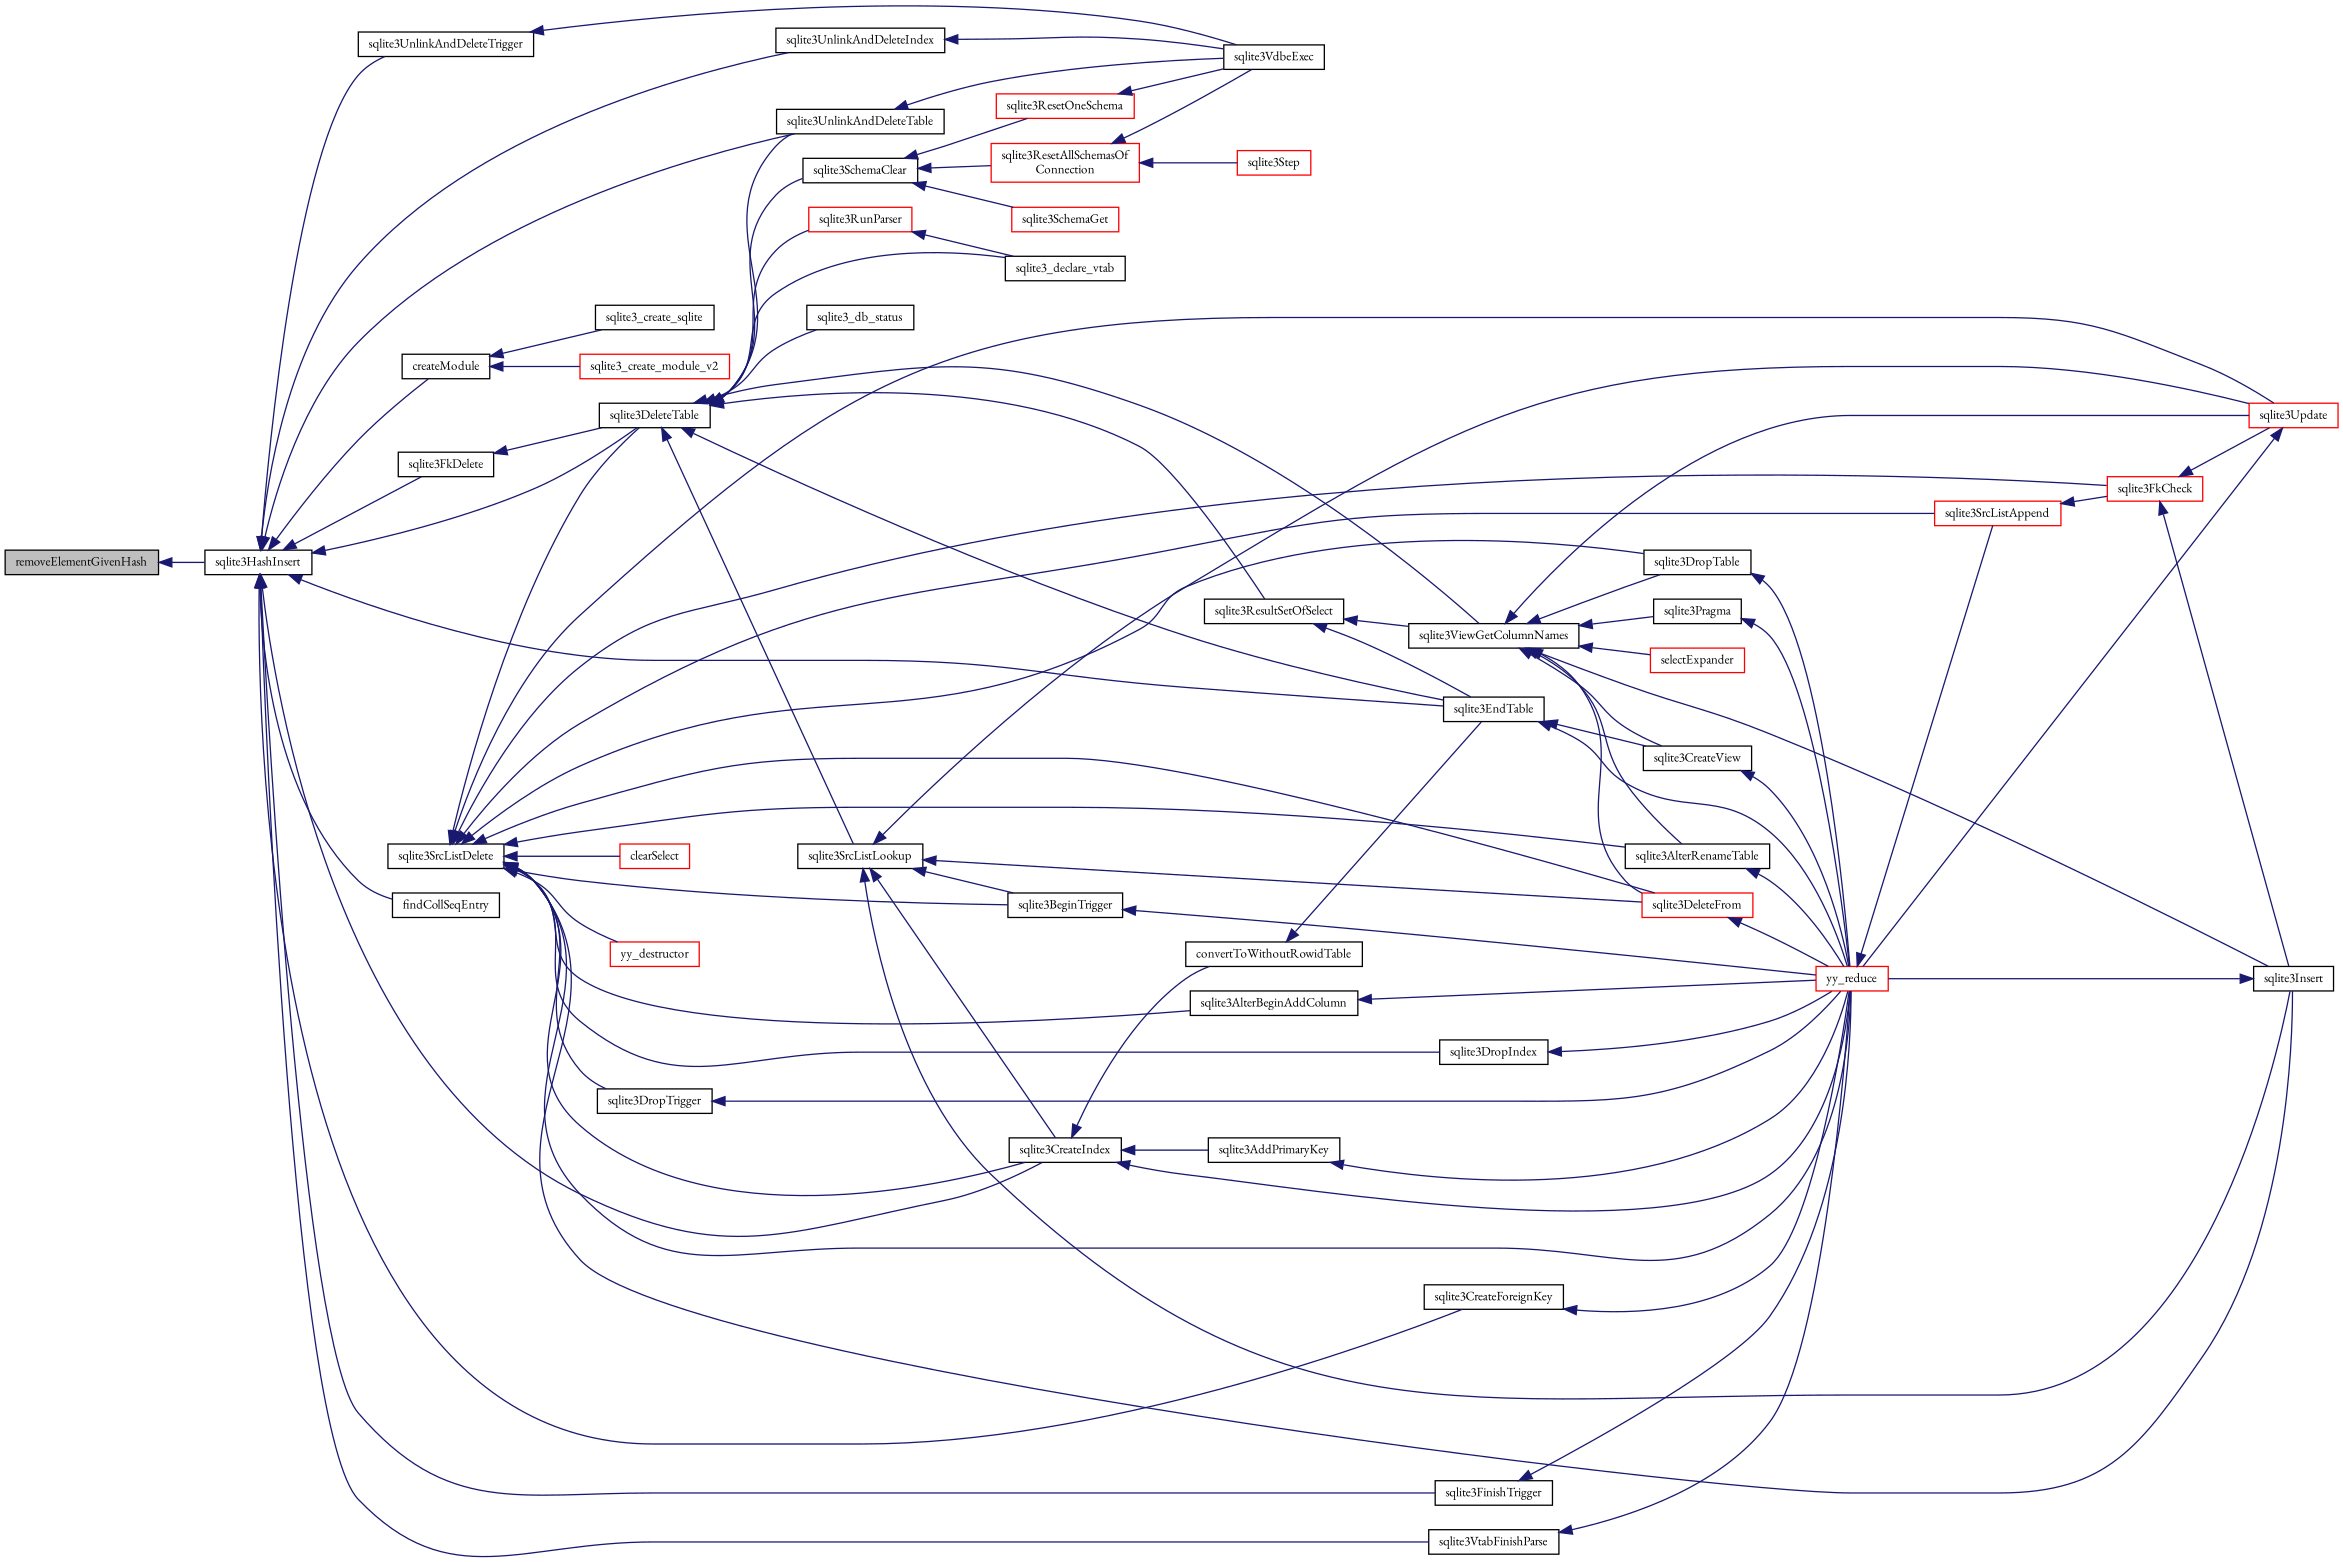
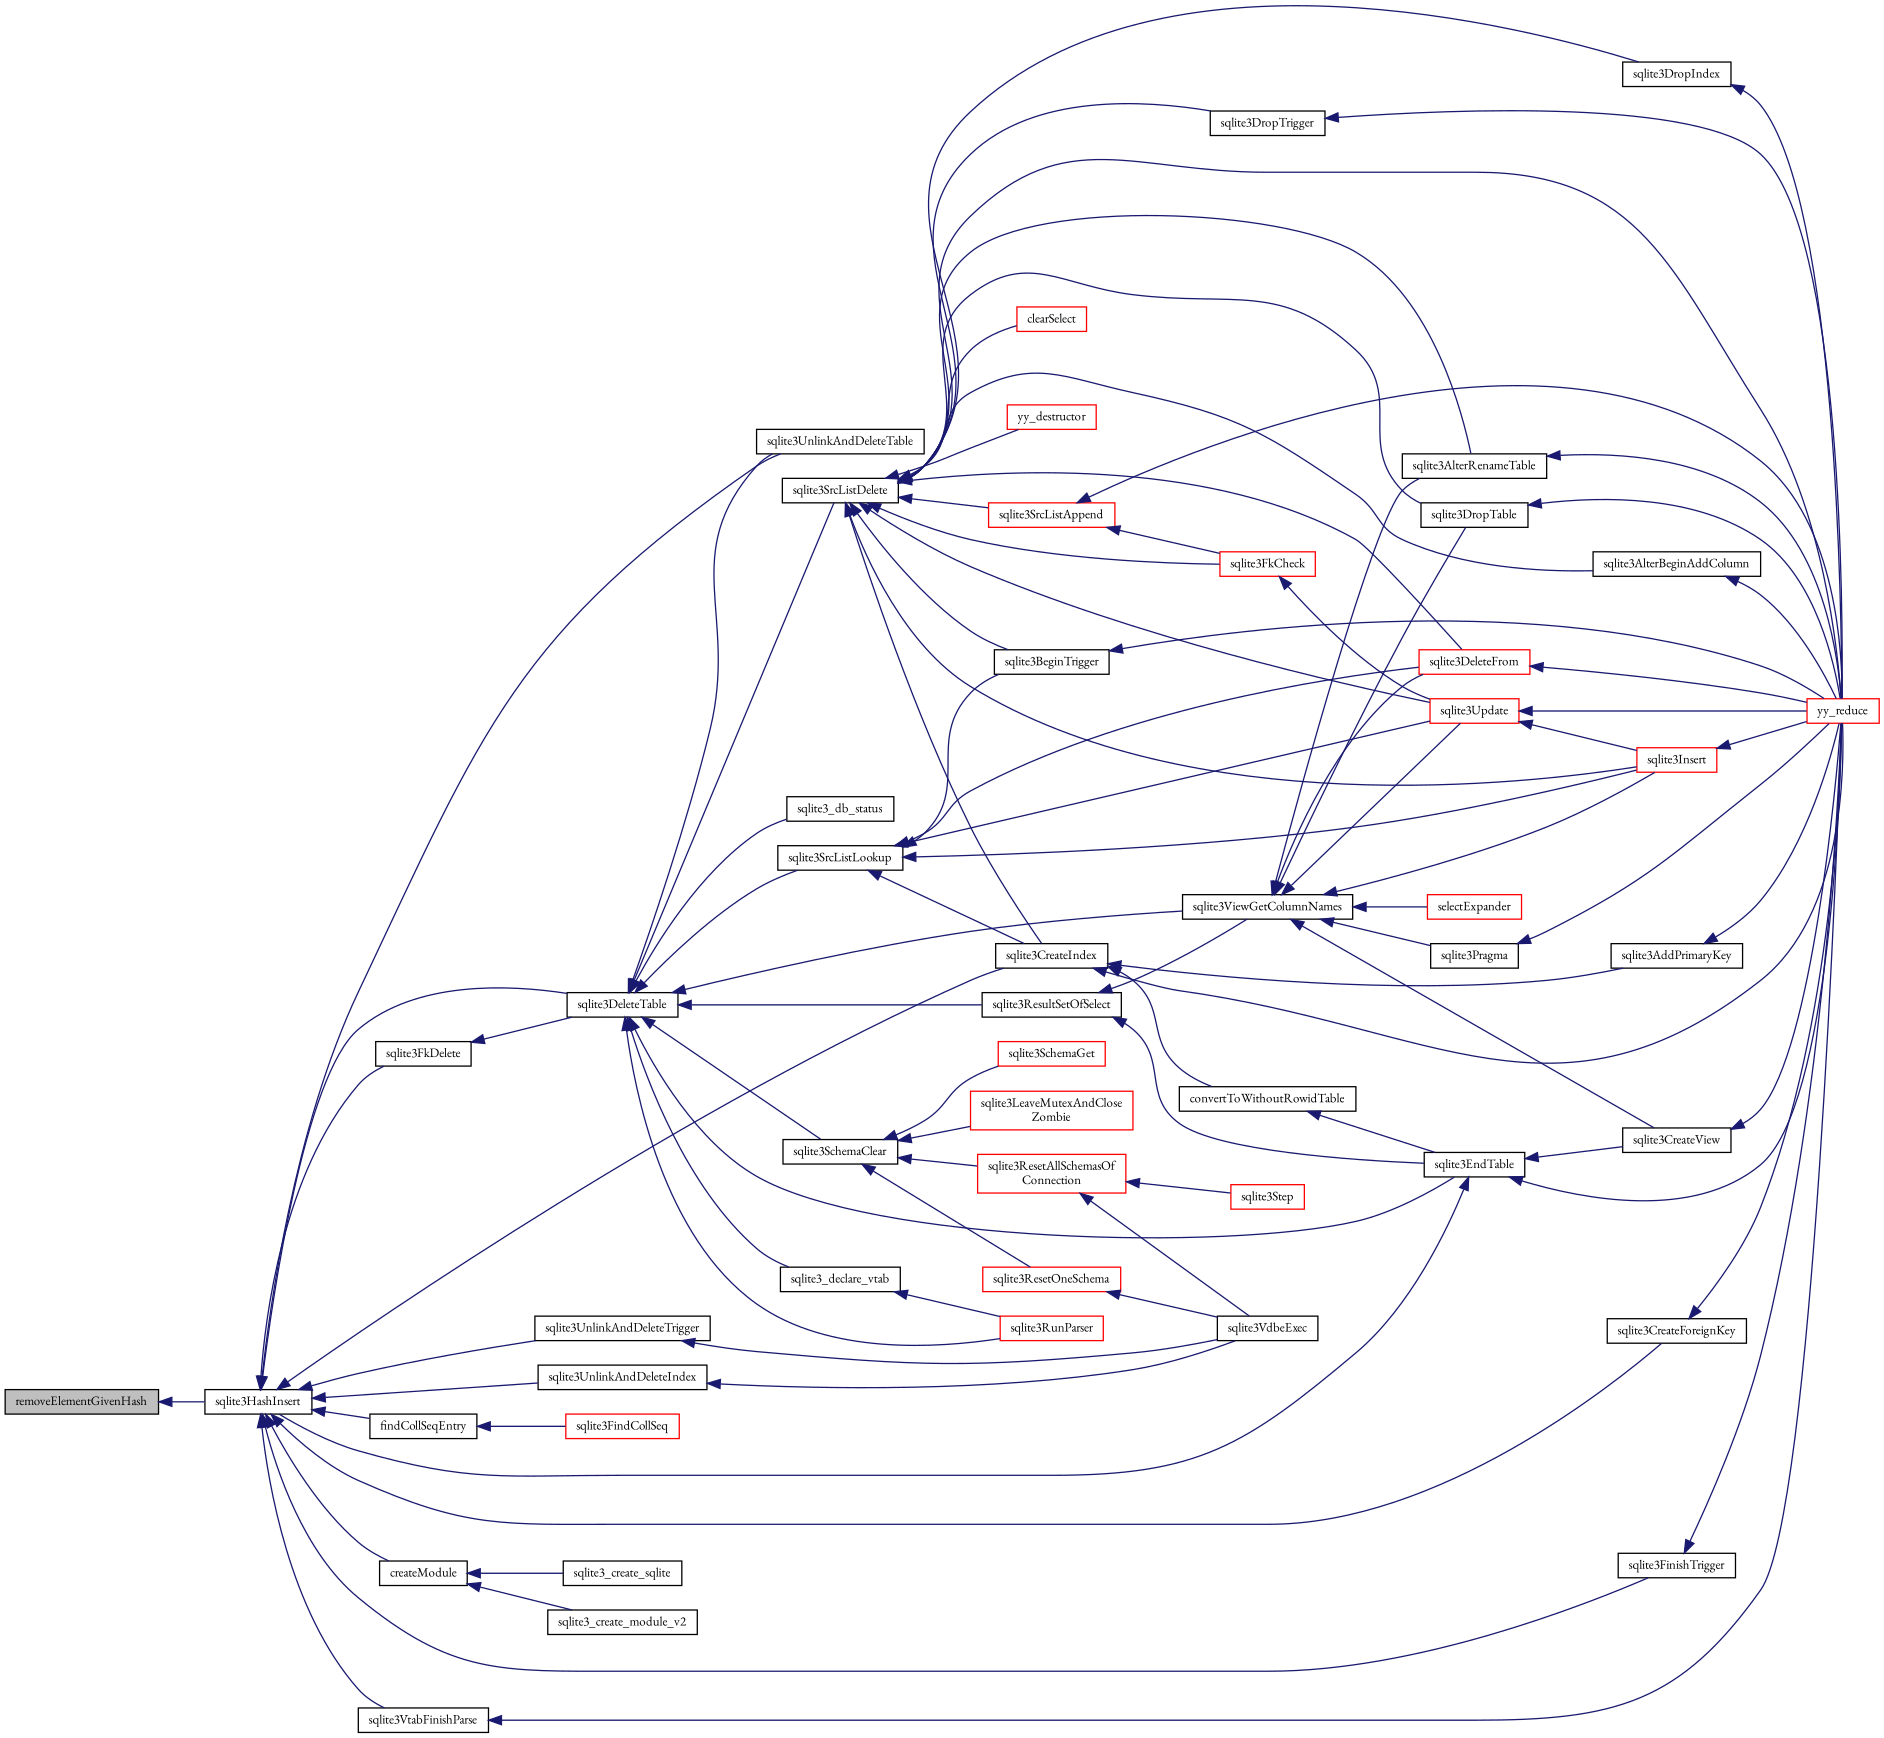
edge "sqlite3VdbeExec" -> "sqlite3UnlinkAndDeleteTable": removed
edge "sqlite3_declare_vtab" -> "sqlite3RunParser": reversed
node "sqlite3_create_module_v2": color red -> black
edge "sqlite3DeleteTable" -> "sqlite3SrcListDelete": reversed
edge "sqlite3EndTable" -> "sqlite3HashInsert": reversed
edge "sqlite3SrcListAppend" -> "yy_reduce": reversed
edge "sqlite3Insert" -> "sqlite3FkCheck": now "sqlite3Insert" -> "sqlite3Update"
node "sqlite3Insert": color black -> red
node "sqlite3LeaveMutexAndClose Zombie": added
node "sqlite3FindCollSeq": added
